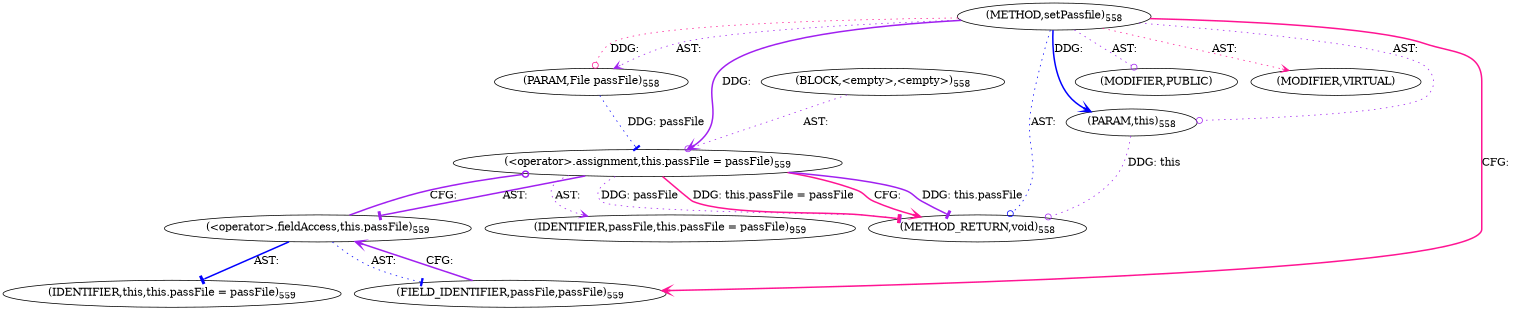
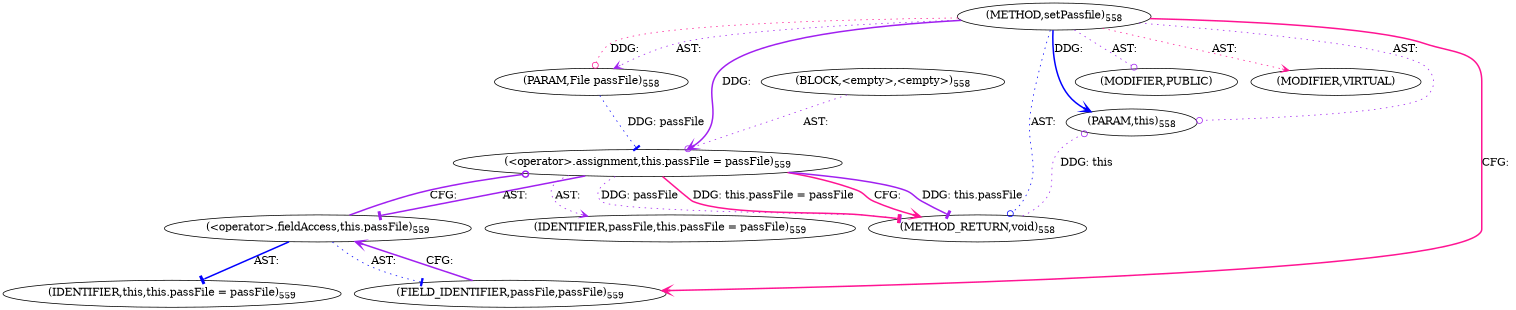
edge "(PARAM,this)" -> "(METHOD_RETURN,void)": reversed
node "(IDENTIFIER,passFile,this.passFile = passFile)": text "959" -> "559"
